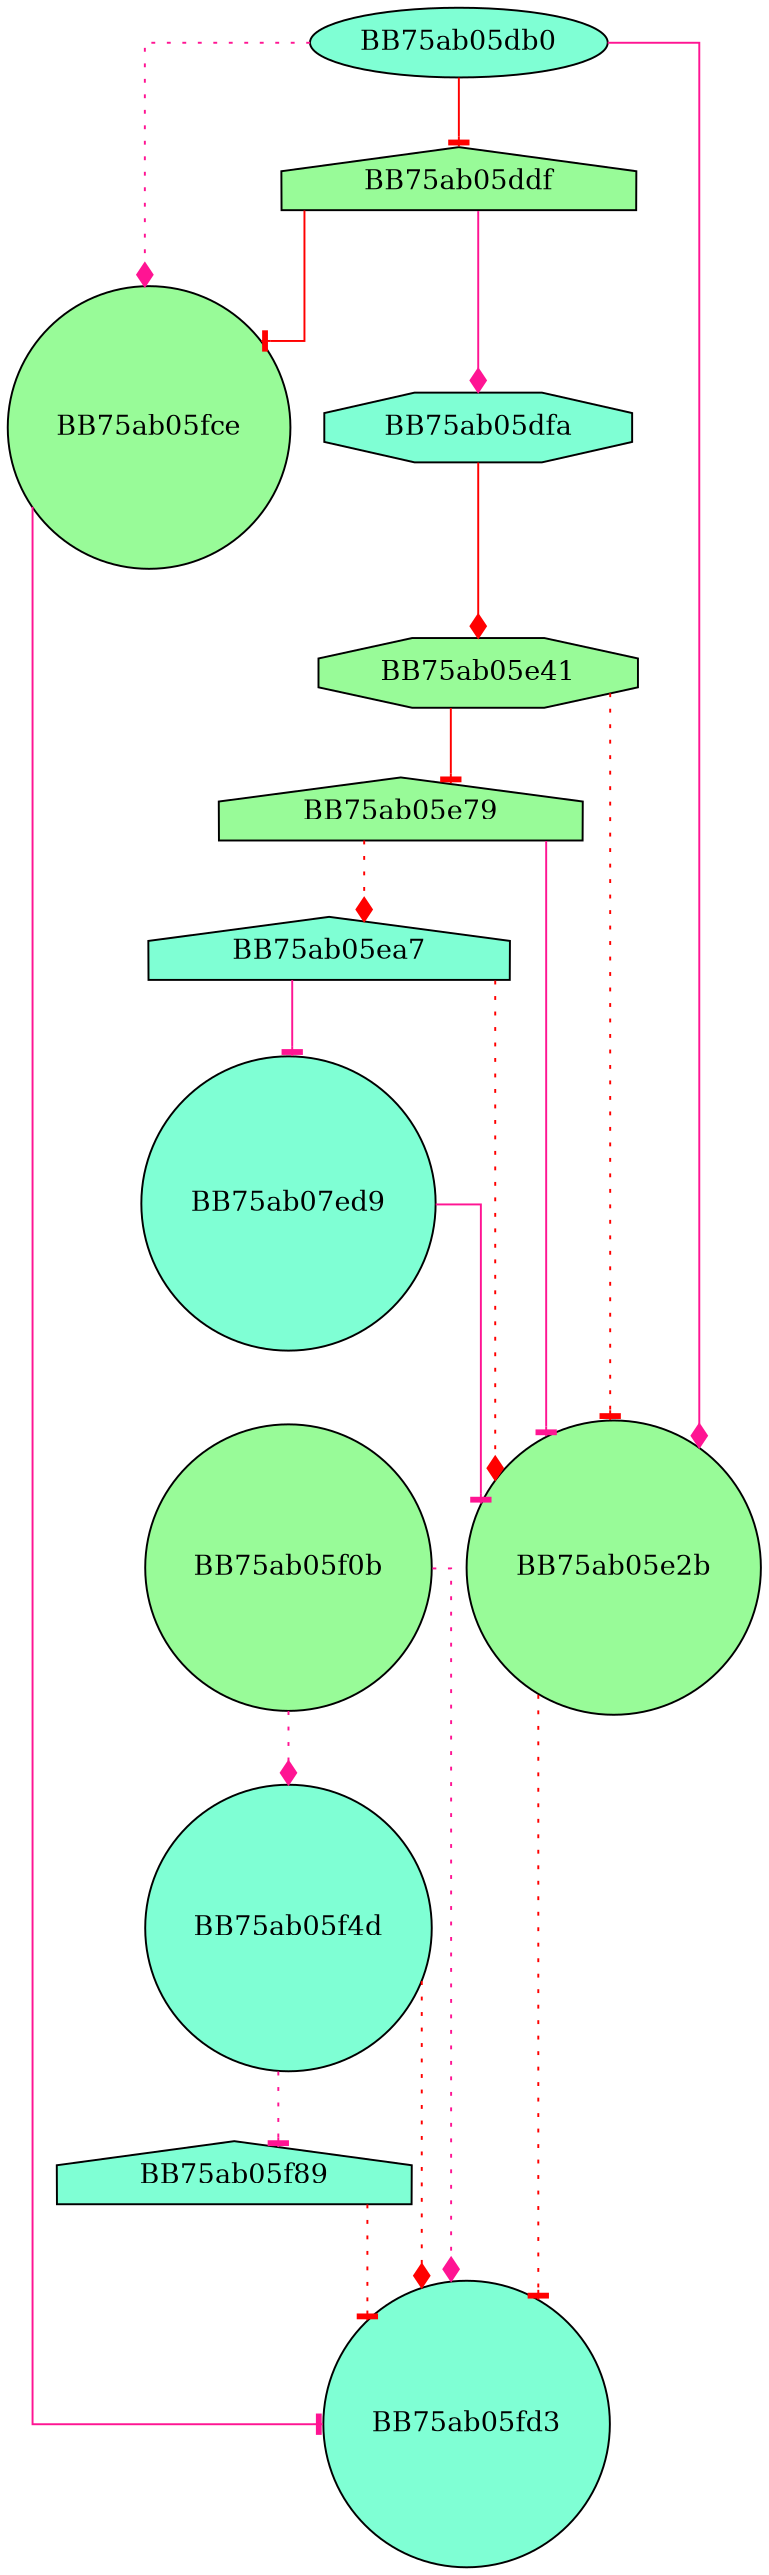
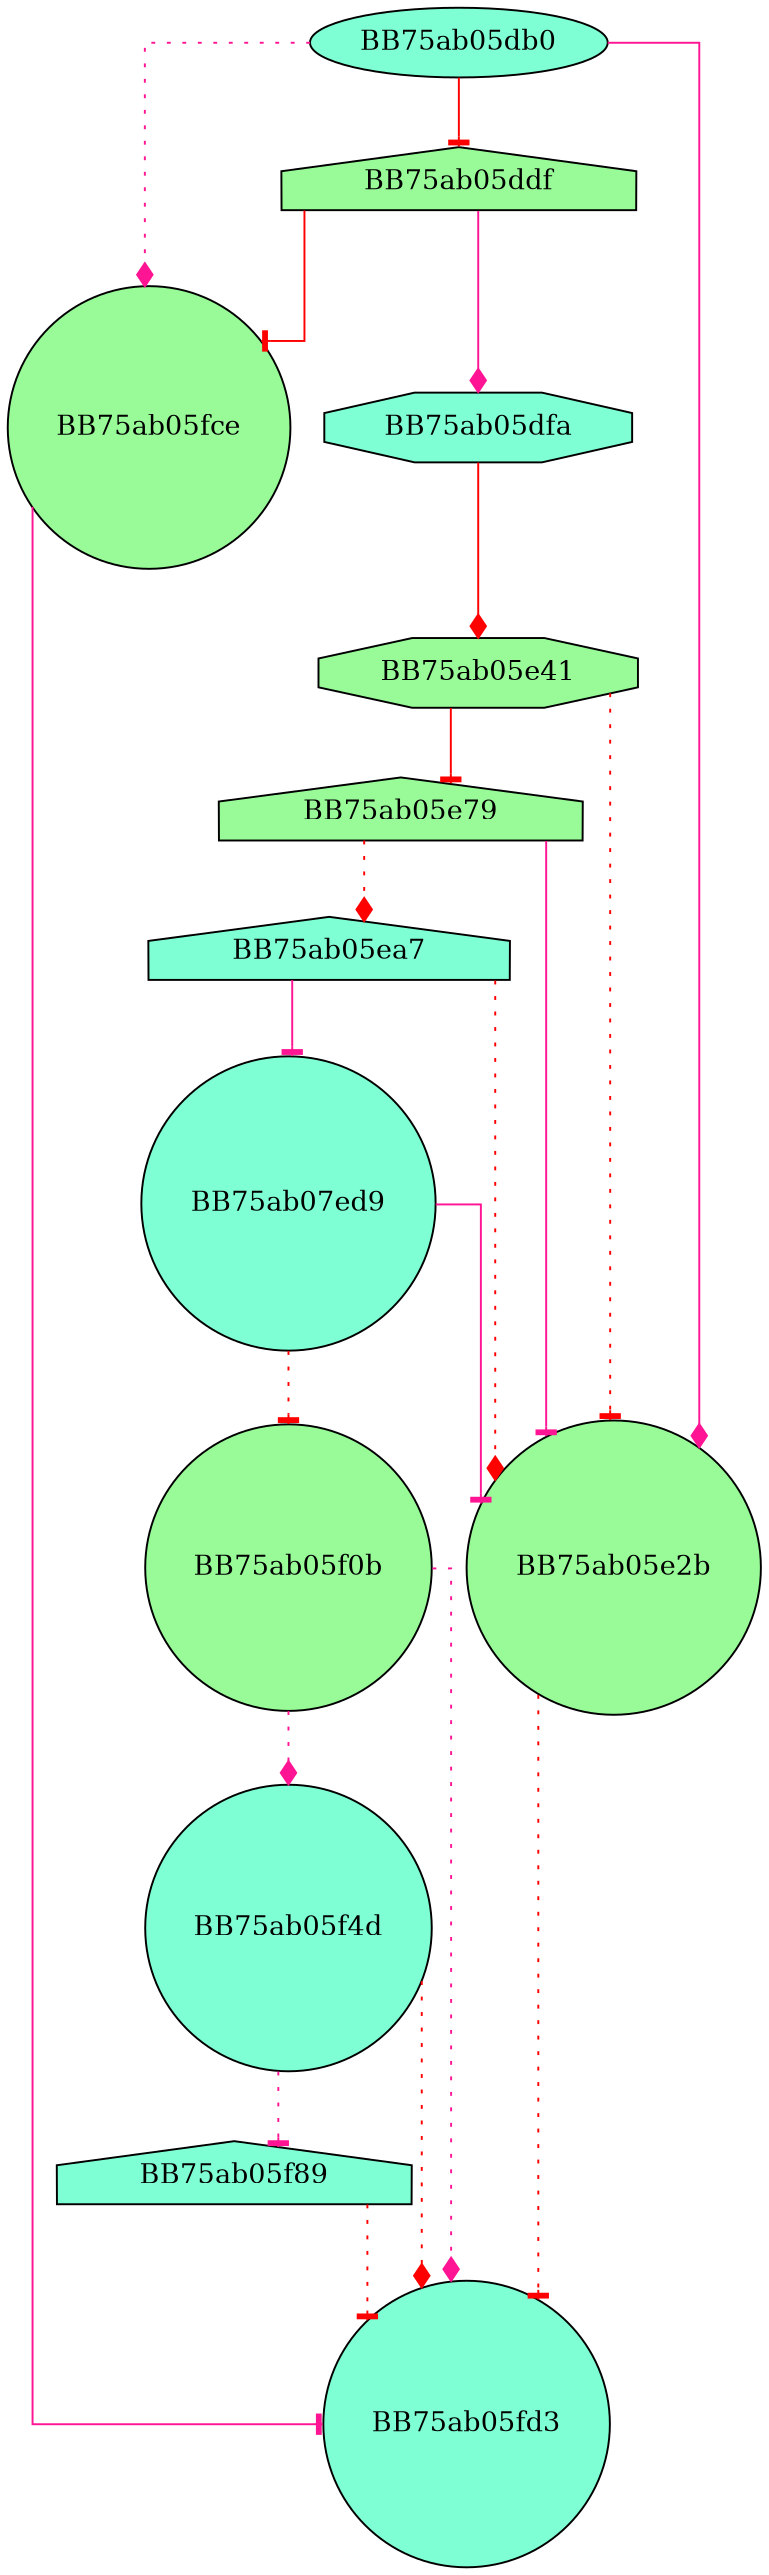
edge "BB75ab07ed9" -> "BB75ab05f0b": added
